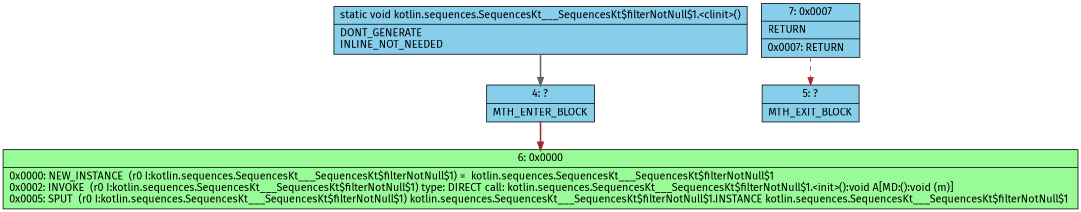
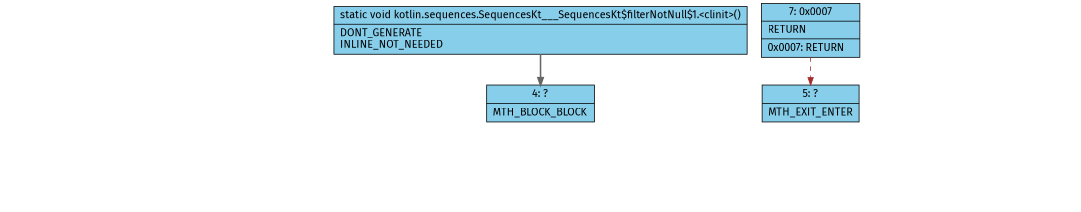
node "4: ?": text "MTH_ENTER_BLOCK" -> "MTH_BLOCK_BLOCK"
node "5: ?": text "MTH_EXIT_BLOCK" -> "MTH_EXIT_ENTER"
node "6: 0x0000": removed
